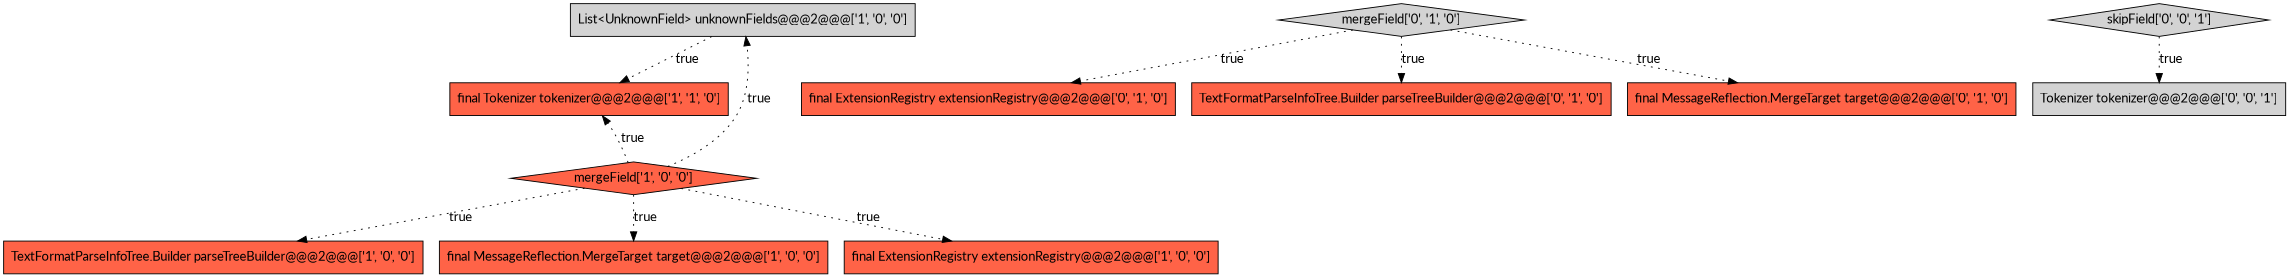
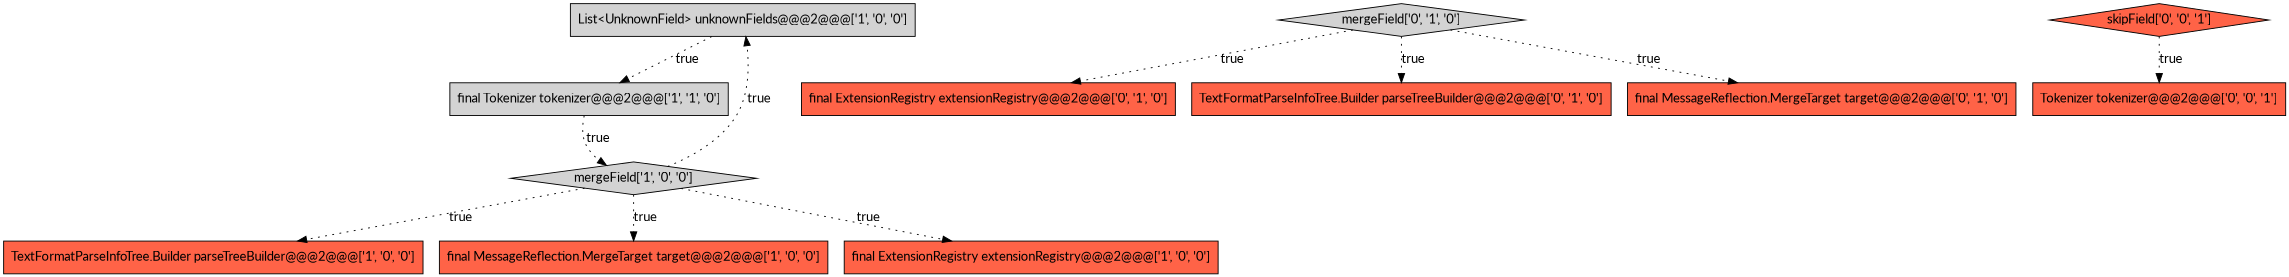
node "skipField['0', '0', '1']": fillcolor lightgray -> tomato
node "final Tokenizer tokenizer@@@2@@@['1', '1', '0']": fillcolor tomato -> lightgray
node "Tokenizer tokenizer@@@2@@@['0', '0', '1']": fillcolor lightgray -> tomato
edge "mergeField['1', '0', '0']" -> "final Tokenizer tokenizer@@@2@@@['1', '1', '0']": reversed
node "mergeField['1', '0', '0']": fillcolor tomato -> lightgray
